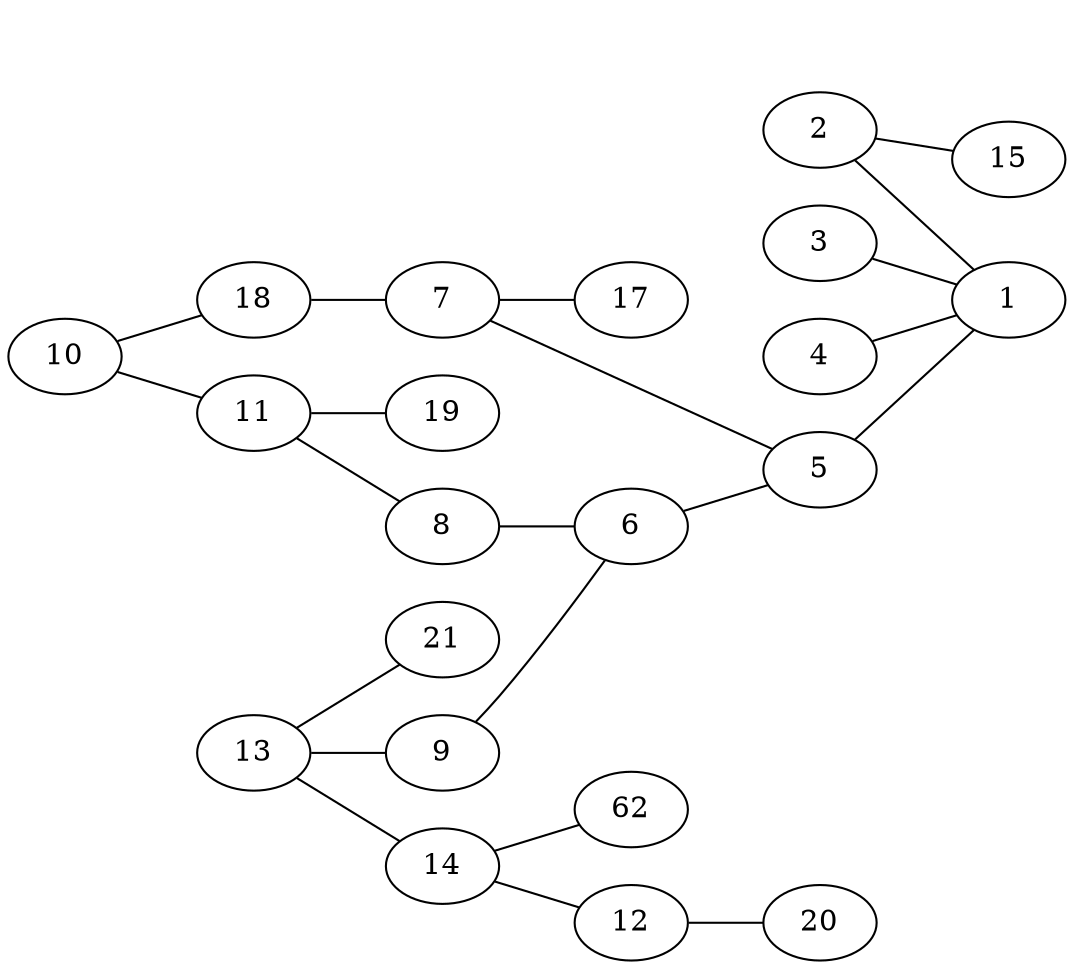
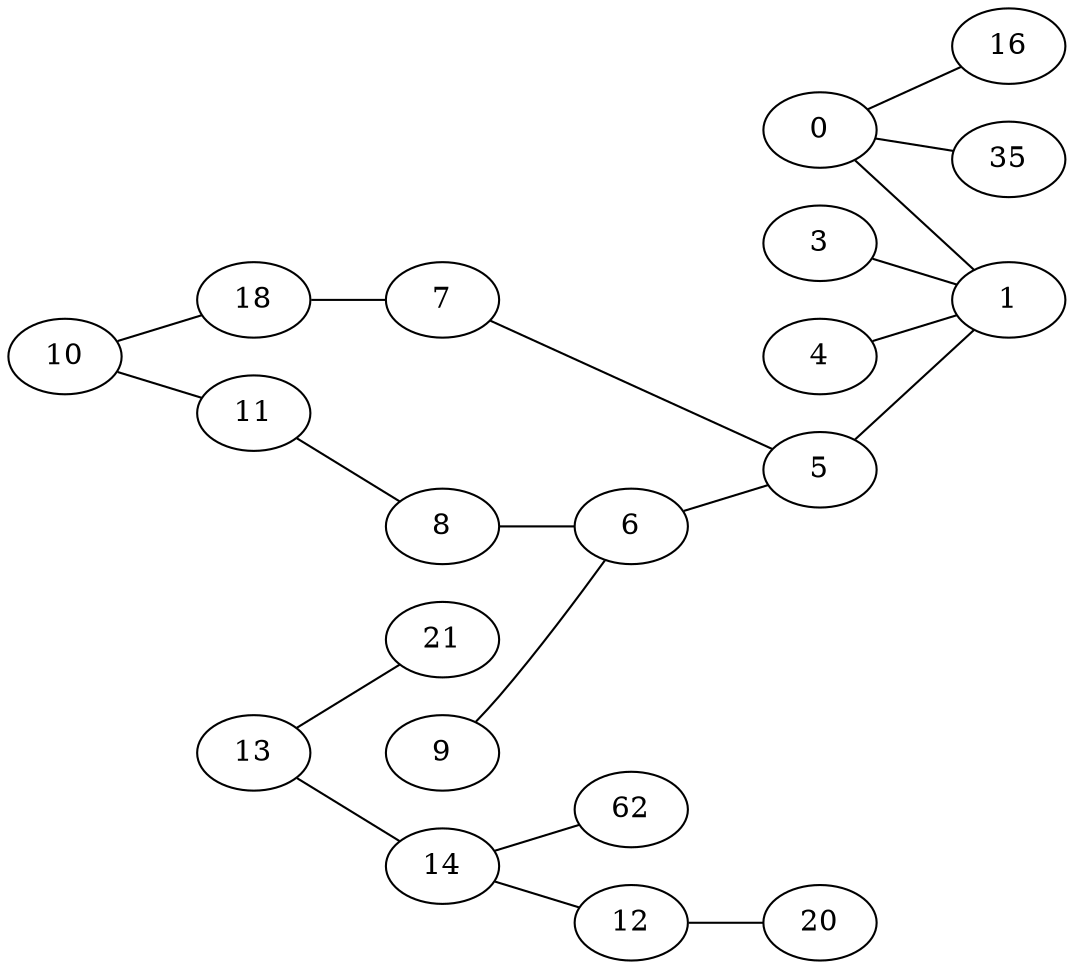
node "16": added
node "2": label "2" -> "0"
node "15": label "15" -> "35"
node "17": removed
node "19": removed
edge "13" -- "9": removed
